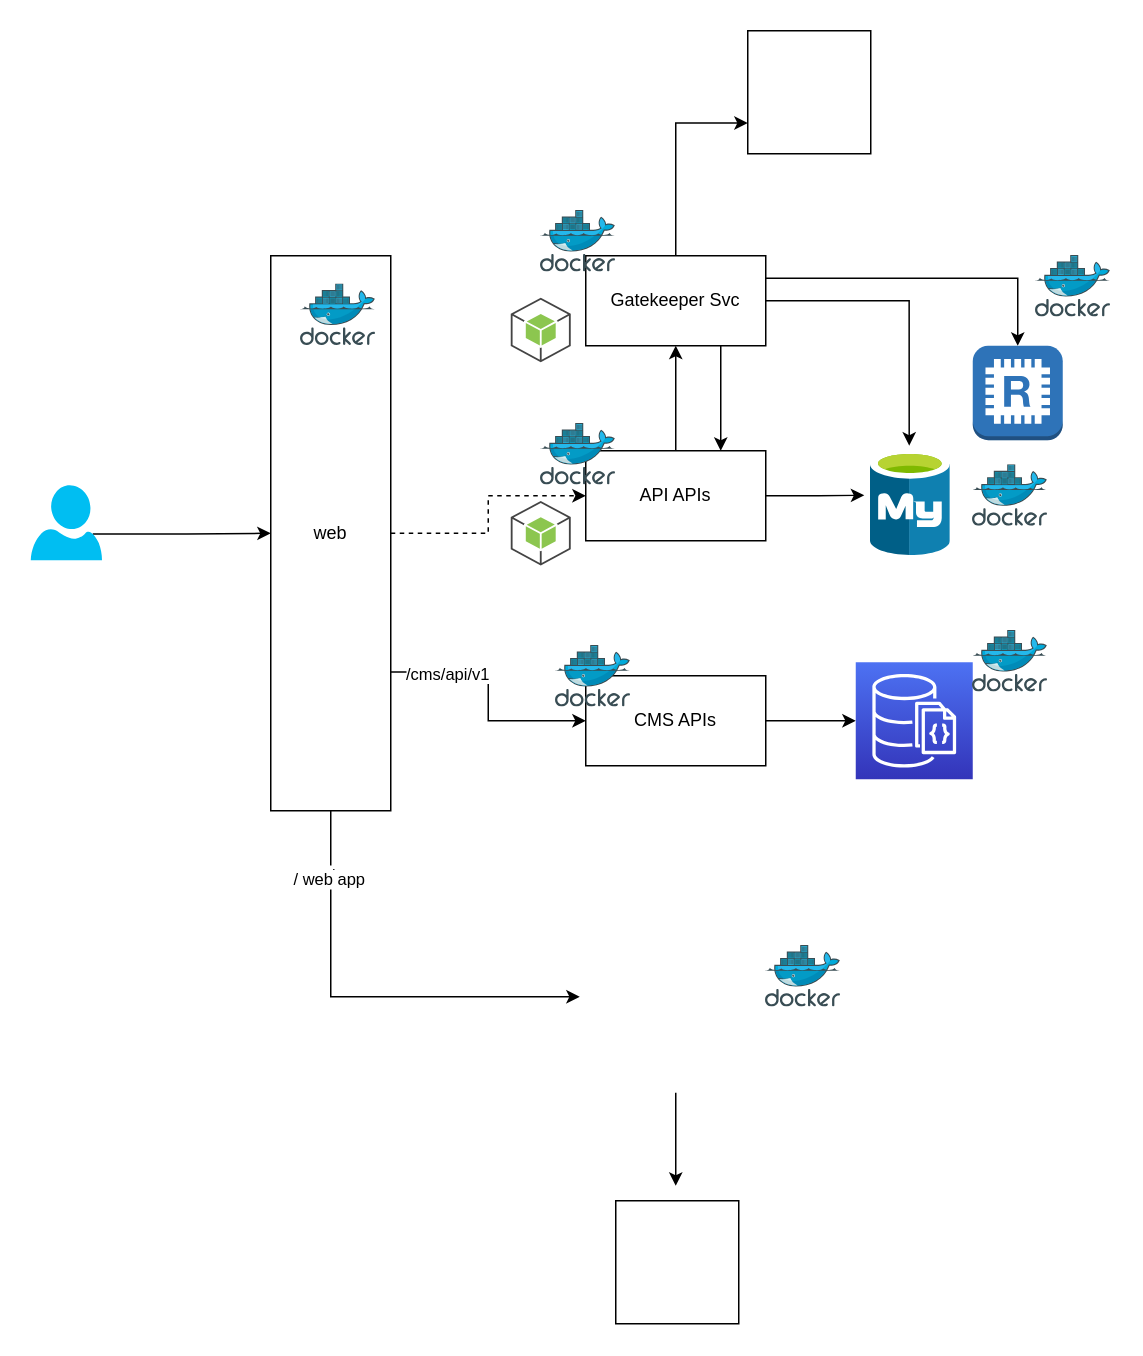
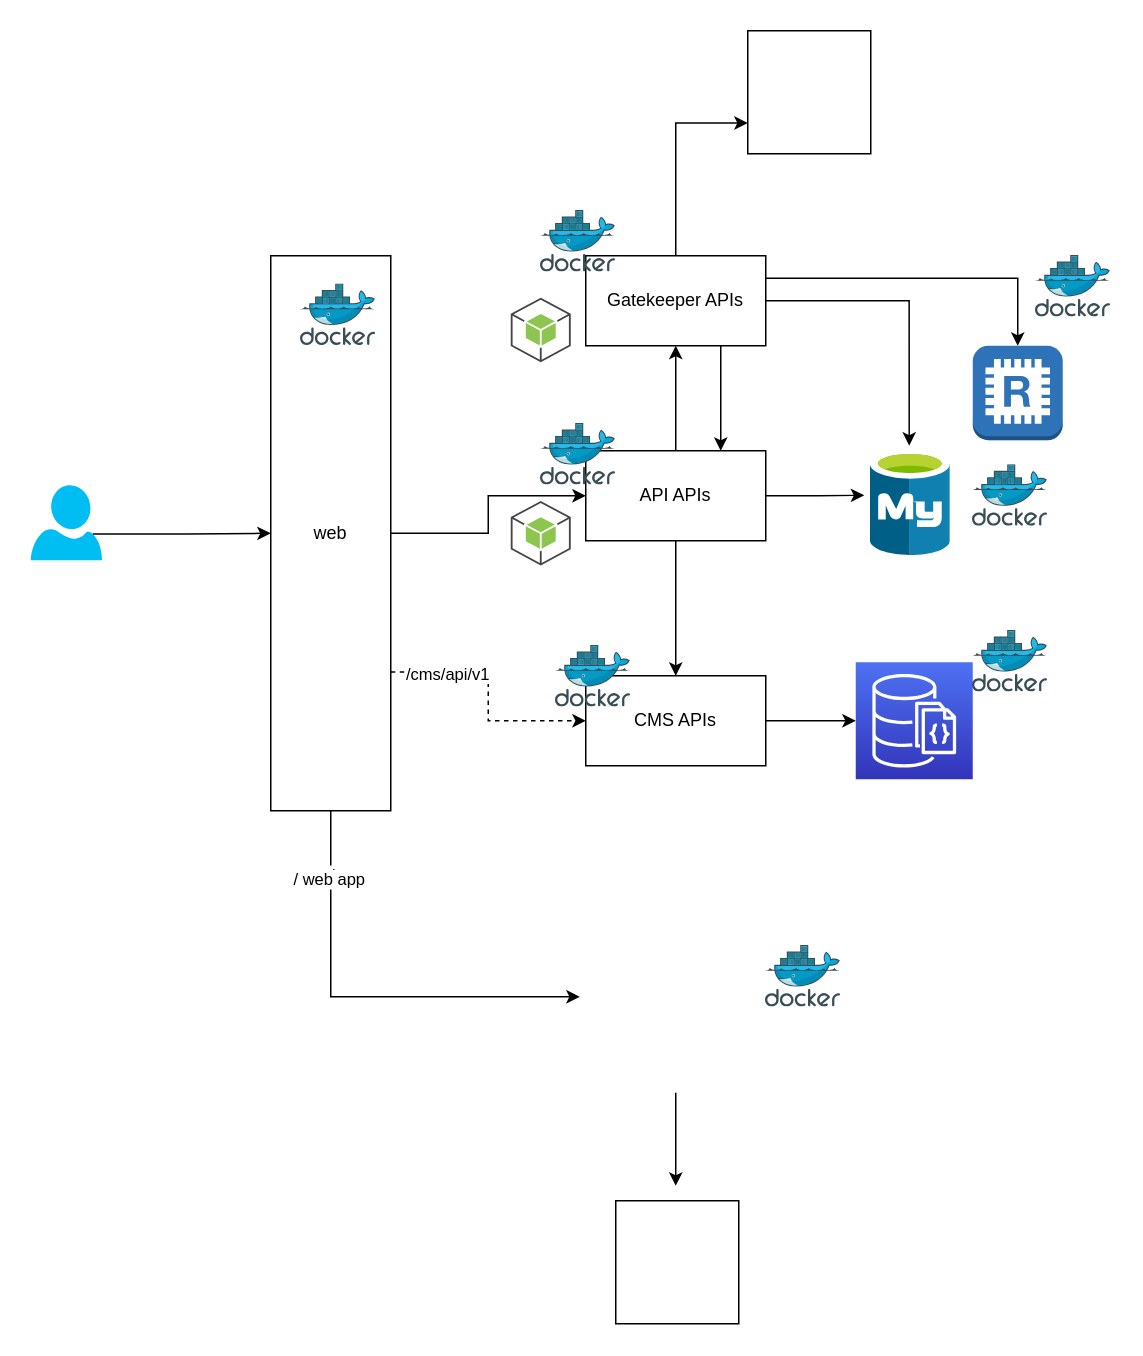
node "Gatekeeper Svc": label "Gatekeeper Svc" -> "Gatekeeper APIs"
edge "web" -> "API APIs": style dashed -> solid
edge "API APIs" -> "CMS APIs": added
edge "web" -> "CMS APIs": style solid -> dashed
